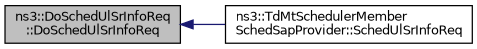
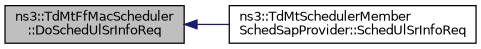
node "ns3::DoSchedUlSrInfoReq ::DoSchedUlSrInfoReq": label "ns3::DoSchedUlSrInfoReq ::DoSchedUlSrInfoReq" -> "ns3::TdMtFfMacScheduler ::DoSchedUlSrInfoReq"
